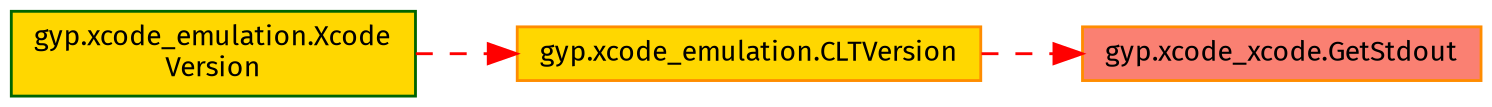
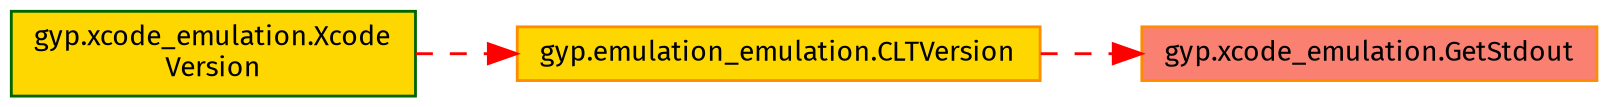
node "gyp.xcode_emulation.CLTVersion": label "gyp.xcode_emulation.CLTVersion" -> "gyp.emulation_emulation.CLTVersion"
node "gyp.xcode_xcode.GetStdout": label "gyp.xcode_xcode.GetStdout" -> "gyp.xcode_emulation.GetStdout"
